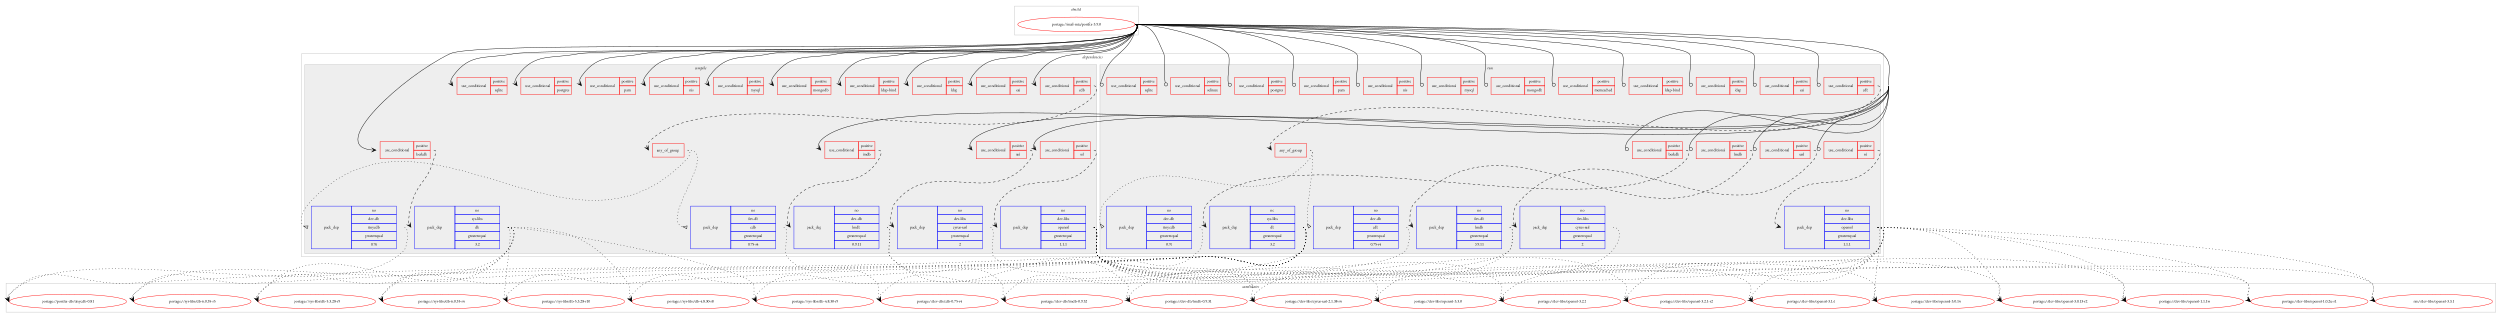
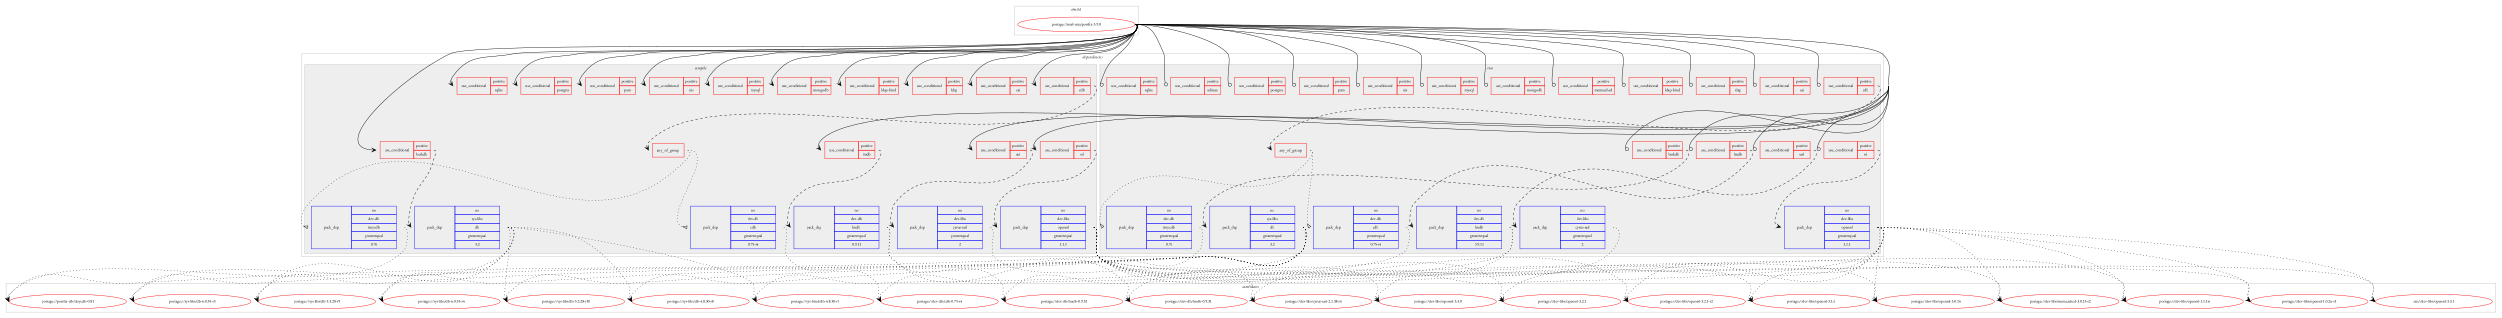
node "portage://sys-libs/db-4.8.30-r9": label "portage://sys-libs/db-4.8.30-r9" -> "portage://sys-bind/db-4.8.30-r9"
node "portage://dev-libs/openssl-3.0.13-r2": label "portage://dev-libs/openssl-3.0.13-r2" -> "portage://dev-libs/memcached-3.0.13-r2"
